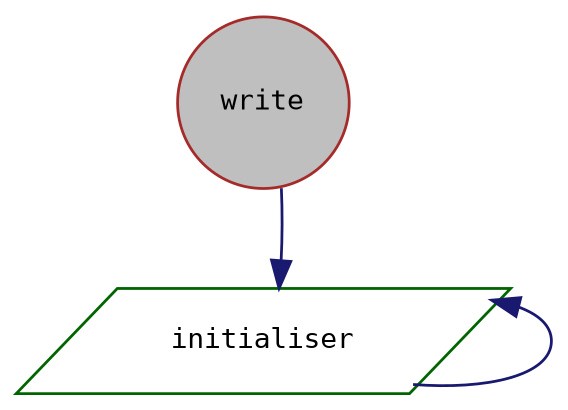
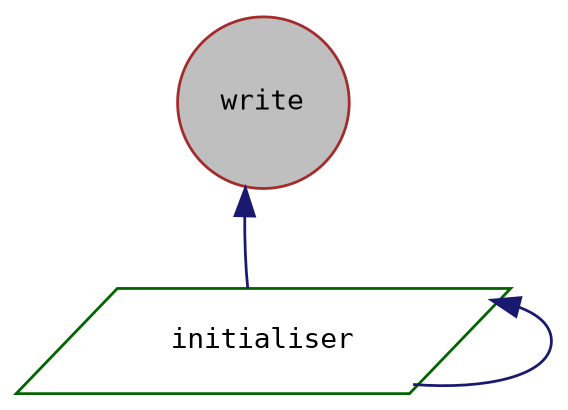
edge "write" -> "initialiser": reversed
